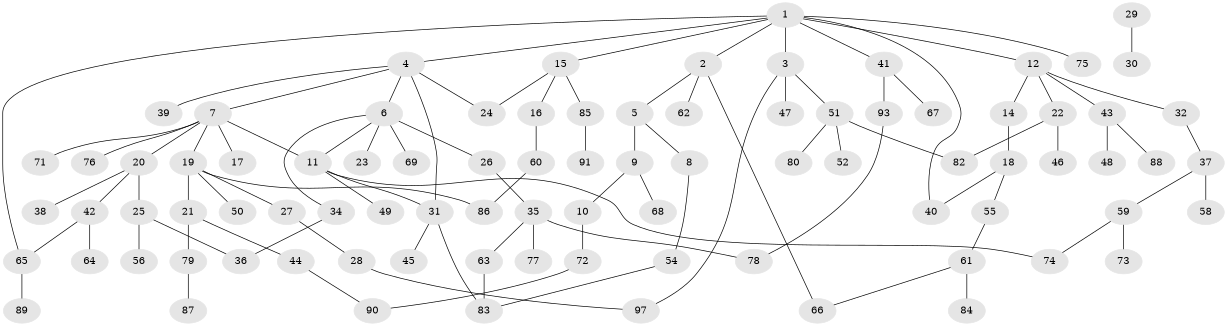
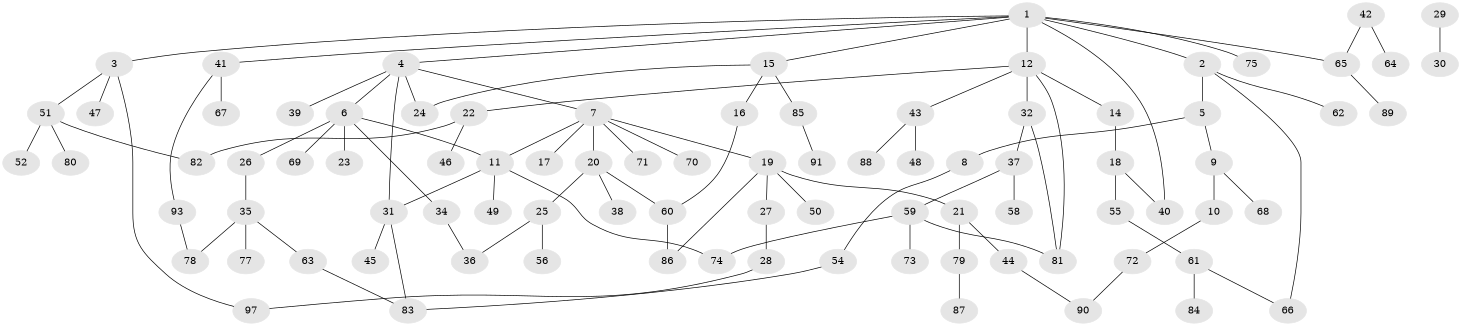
node "76": label "76" -> "70"
edge "20" -- "42": now "20" -- "60"
node "81": added
